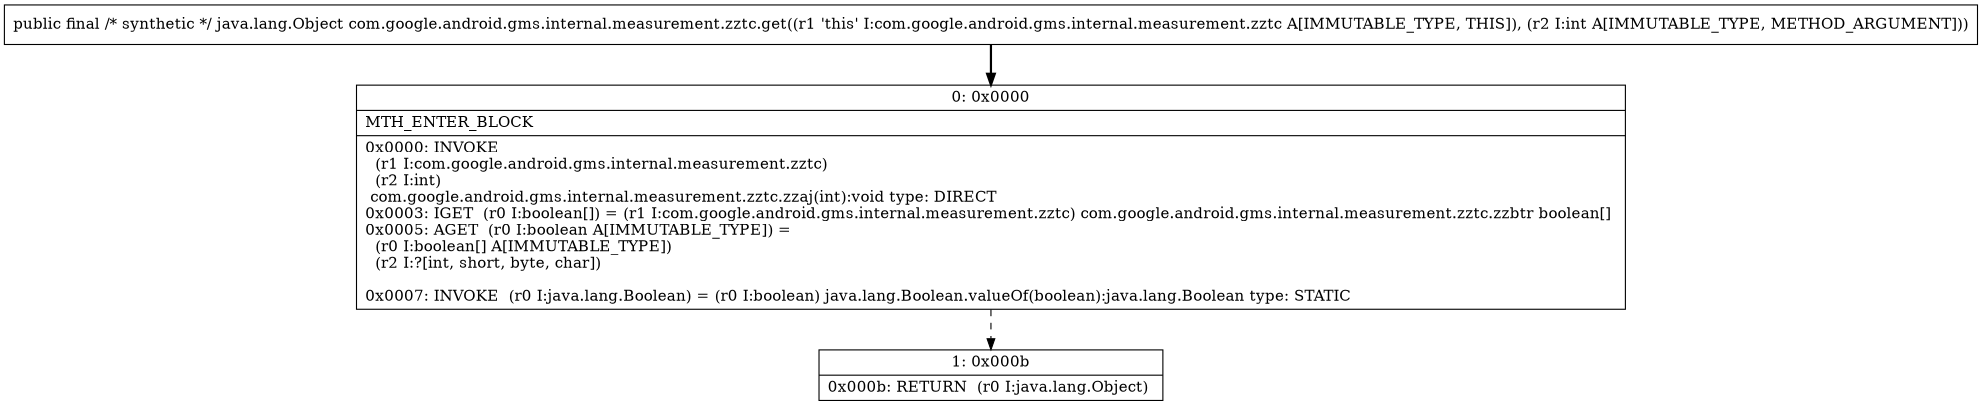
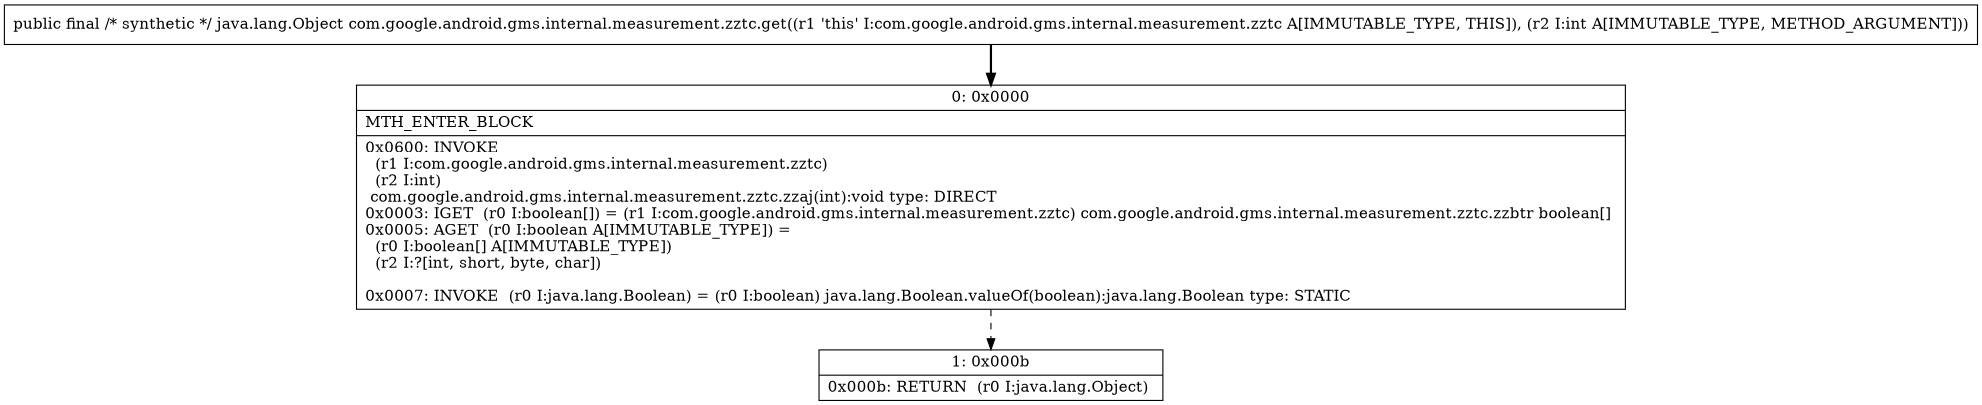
node "0: 0x0000": text "0x0000: INVOKE" -> "0x0600: INVOKE"
